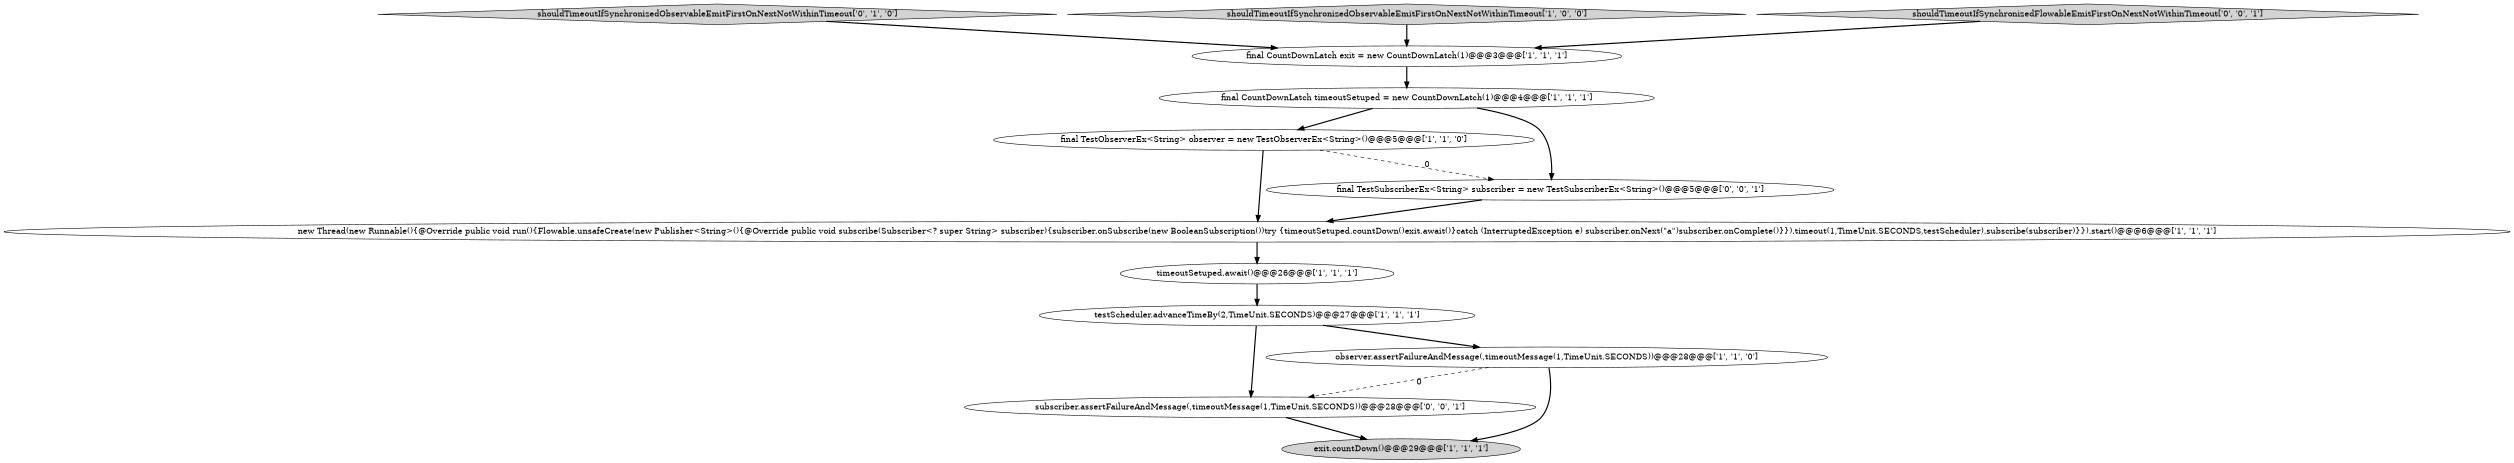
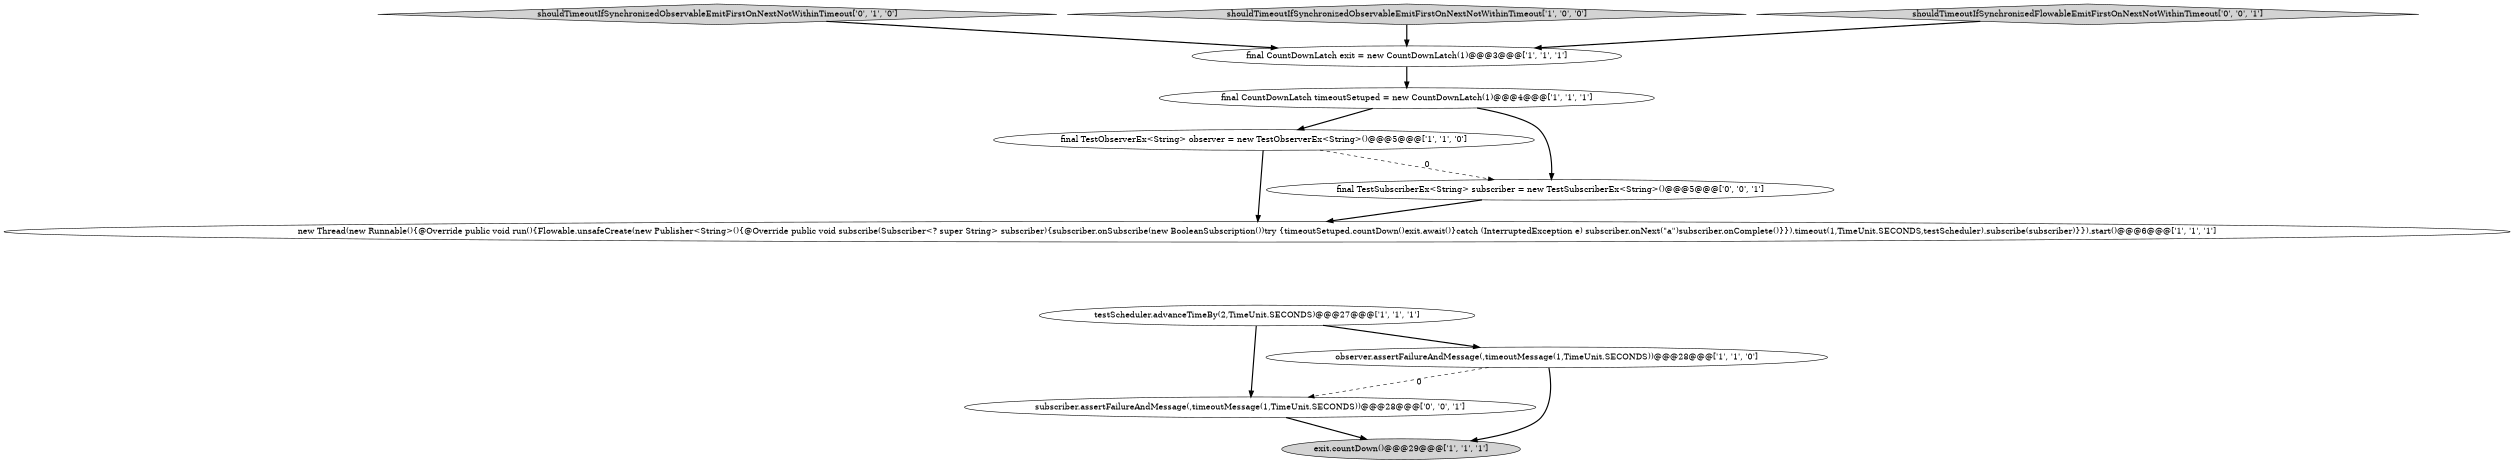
node "timeoutSetuped.await()@@@26@@@['1', '1', '1']": removed
